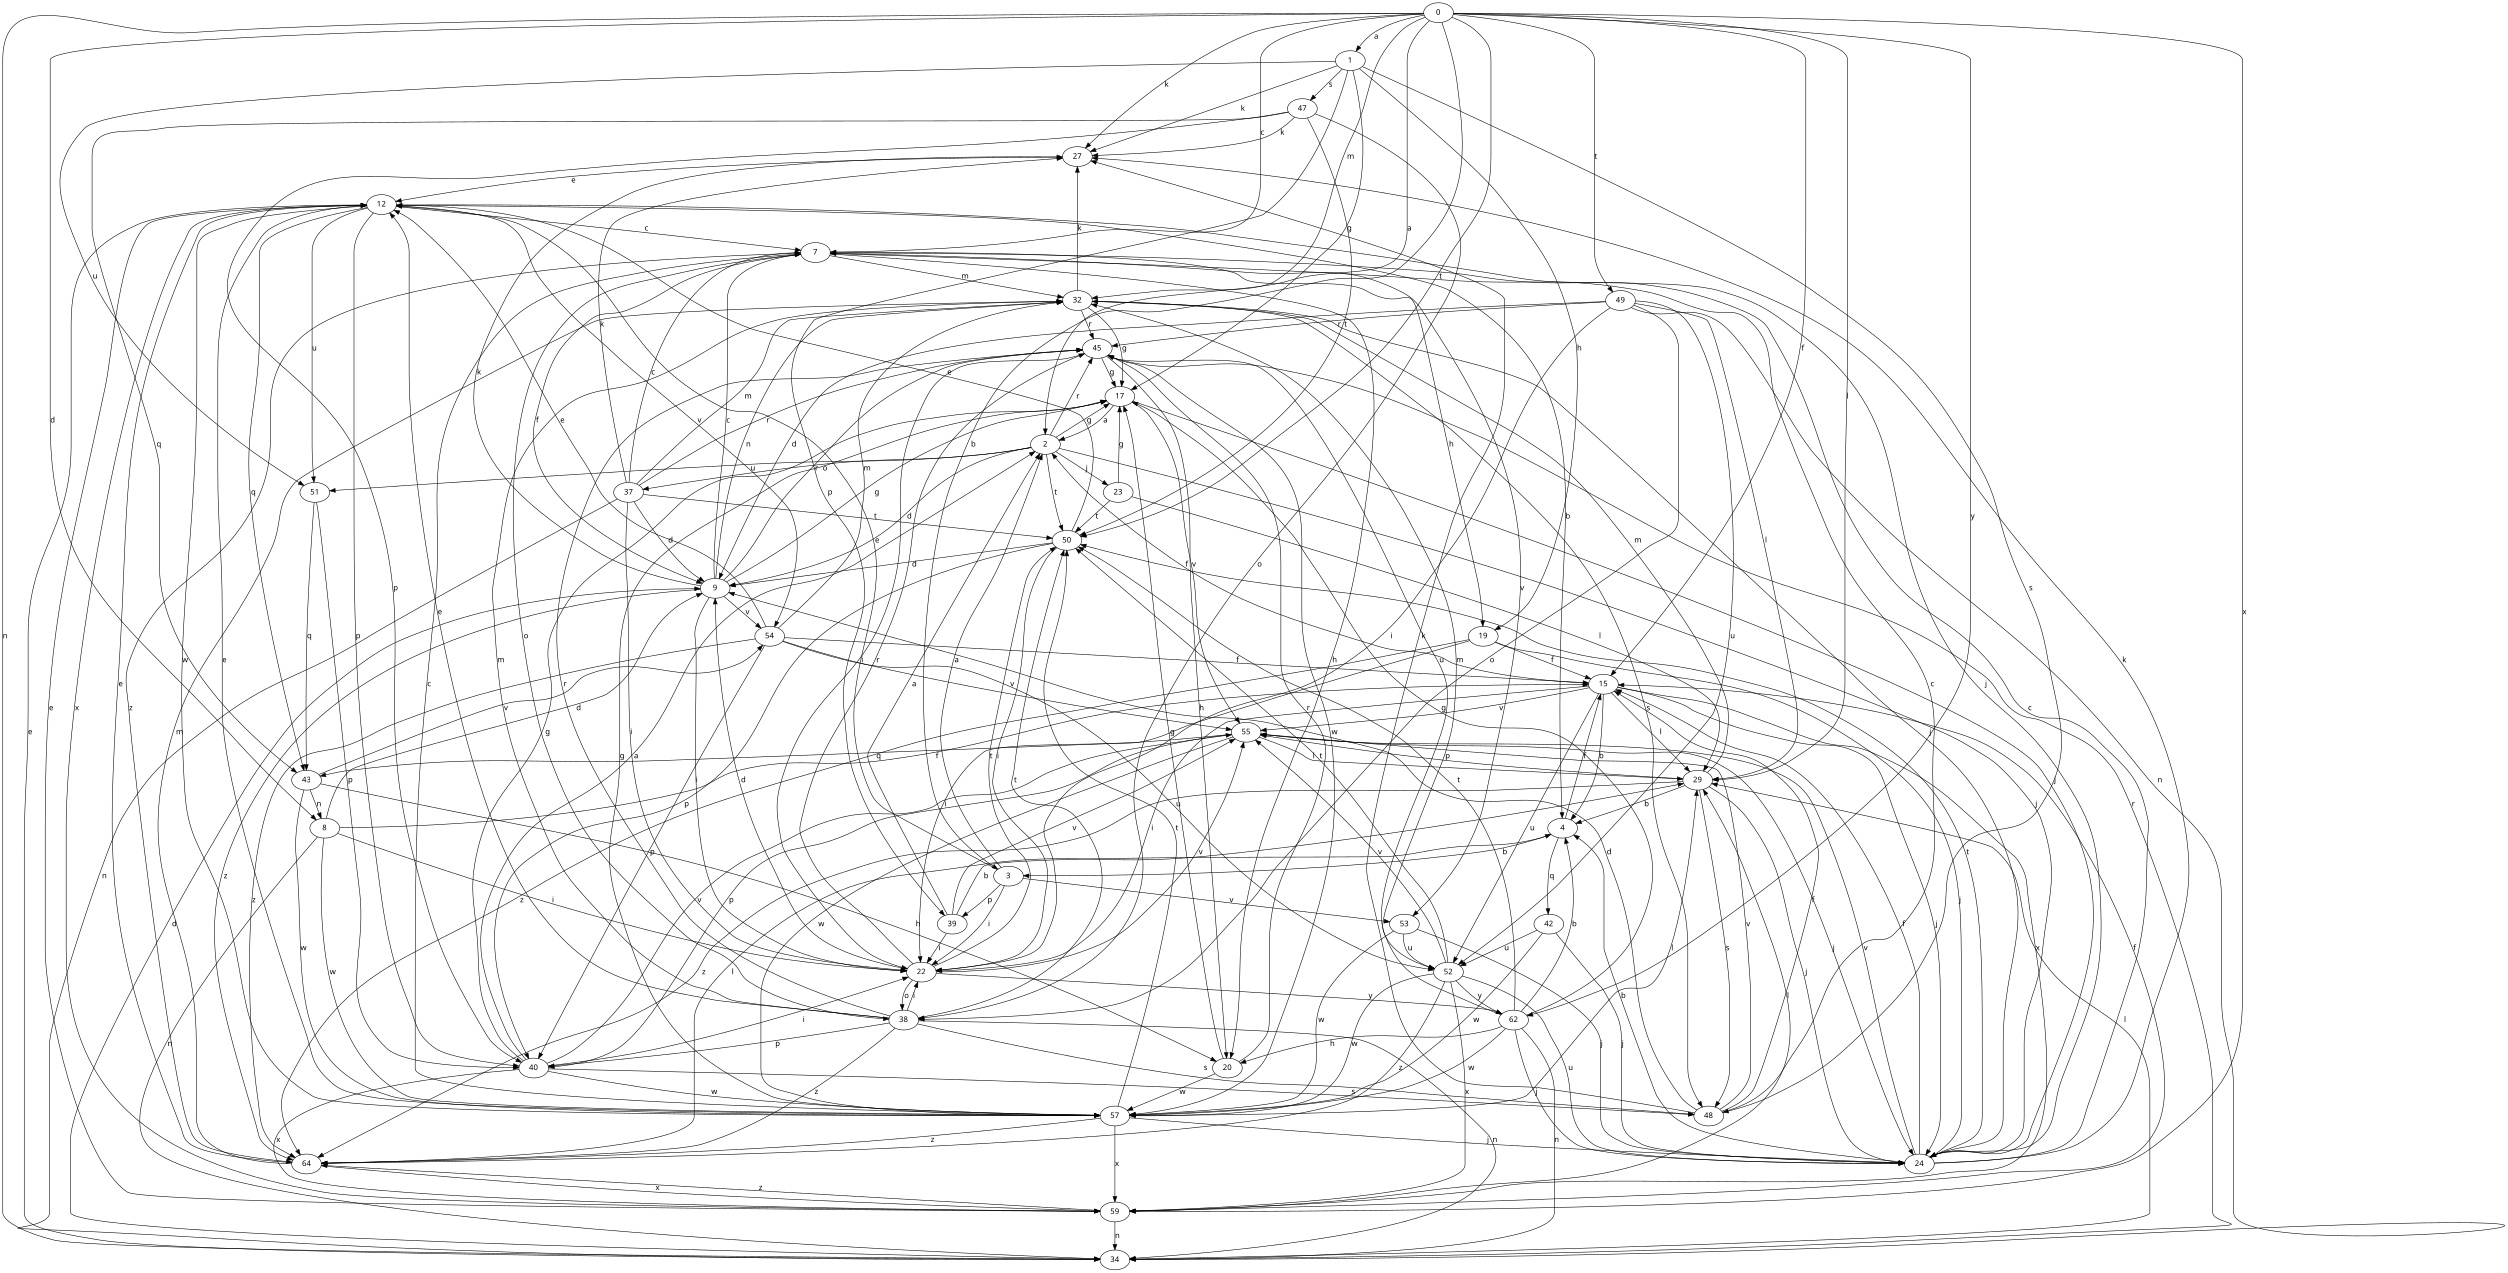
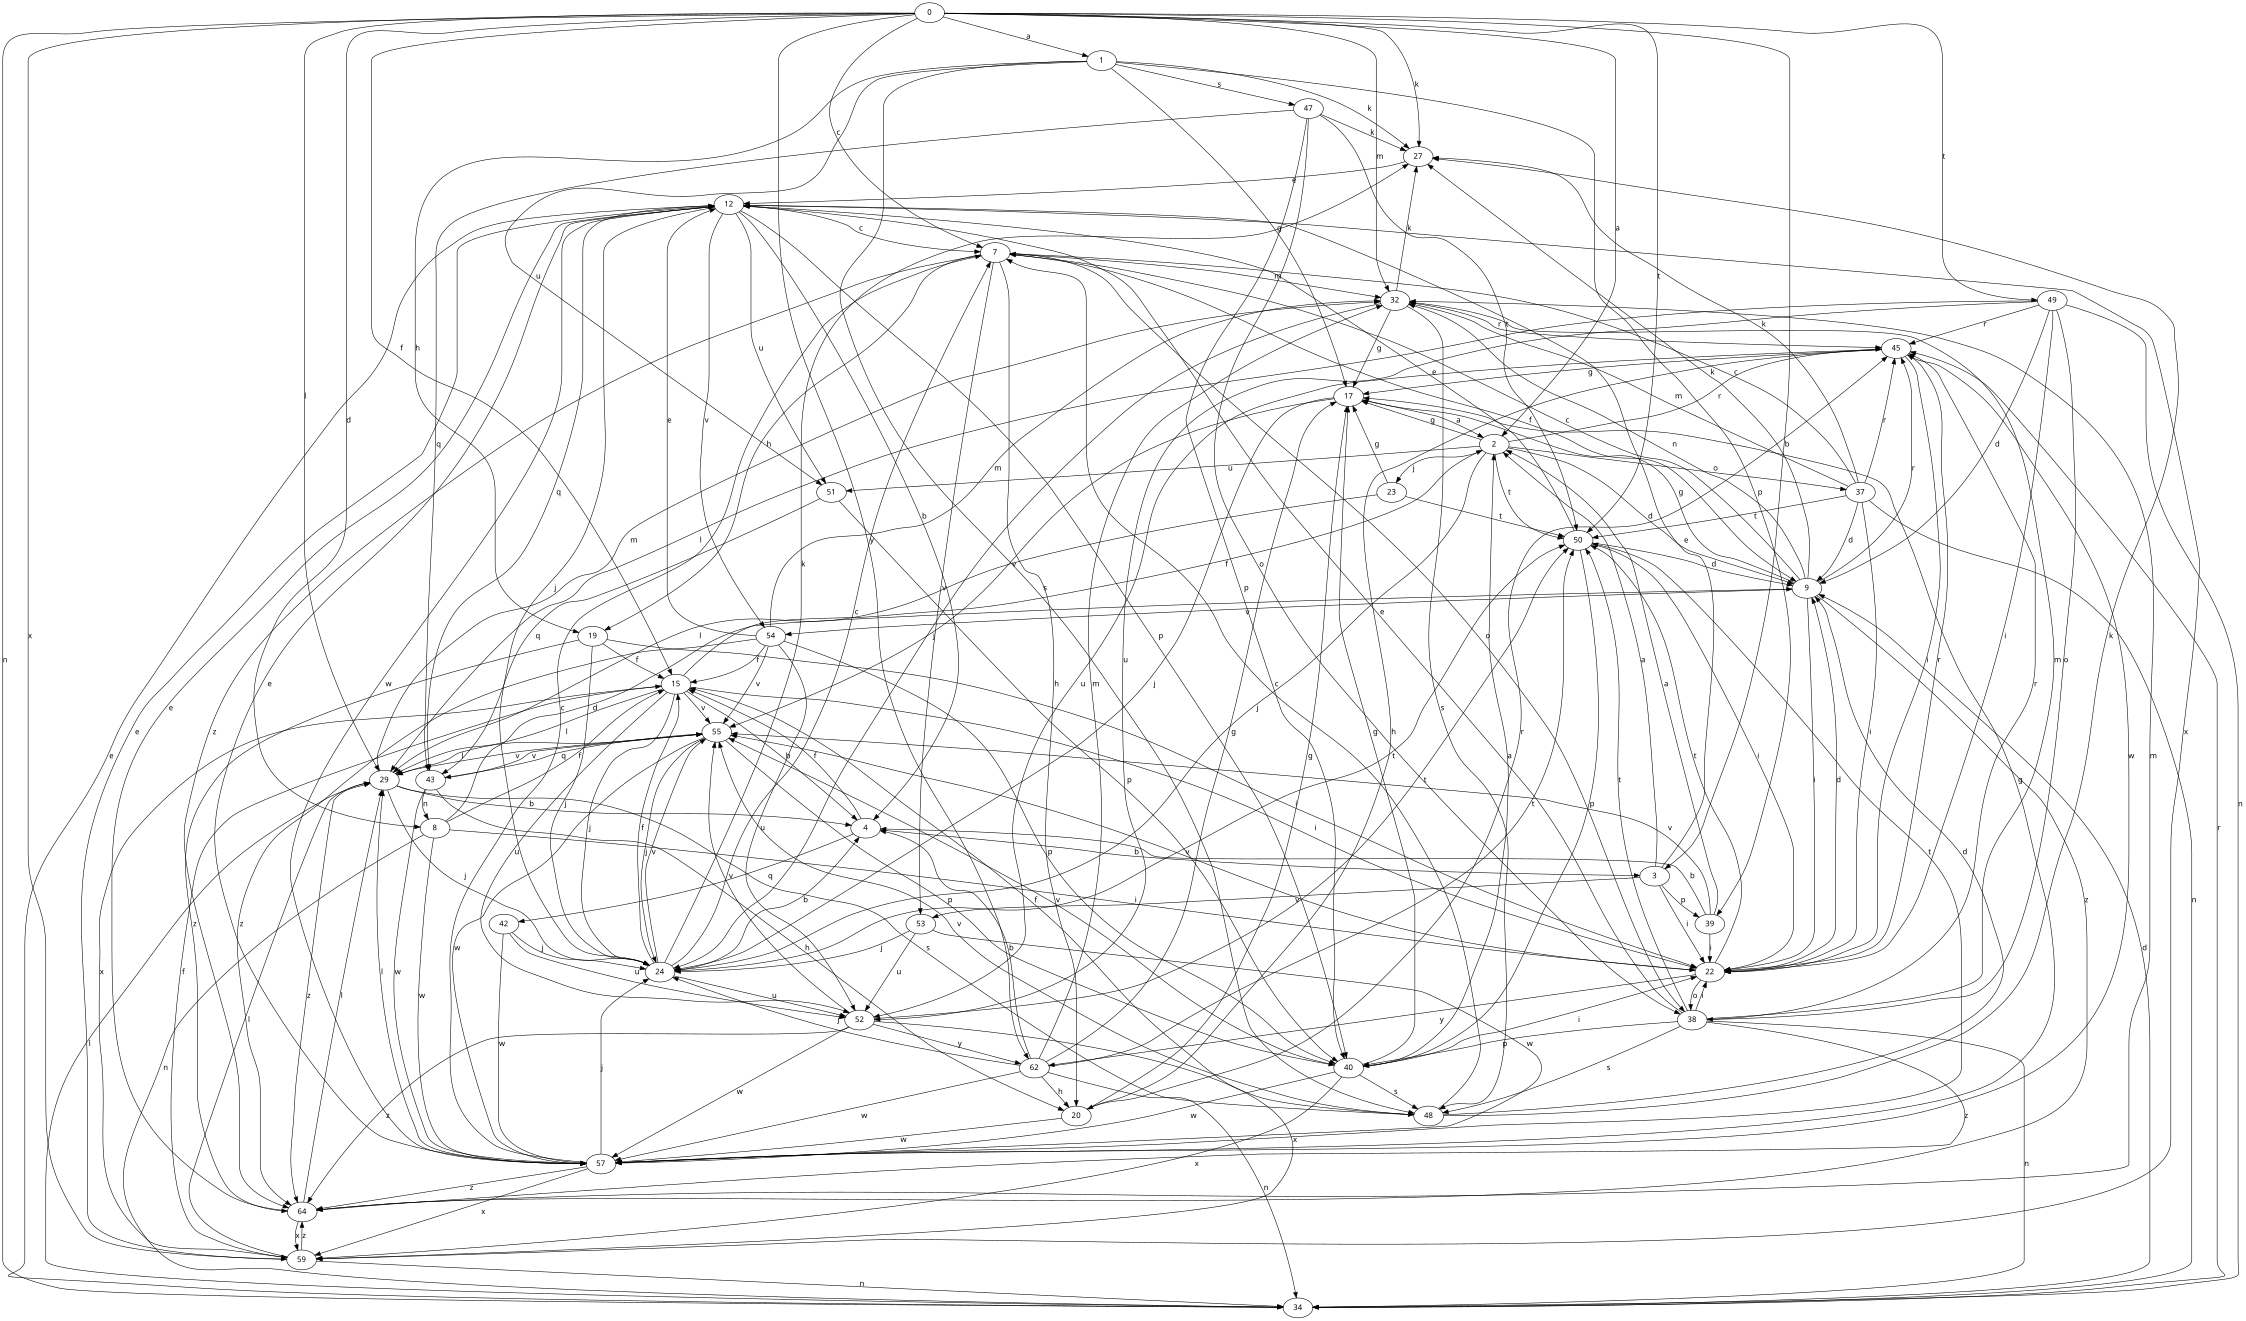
edge "43" -> "54": now "43" -> "55"
edge "29" -> "55": label "p" -> "v"
edge "52" -> "24": reversed
